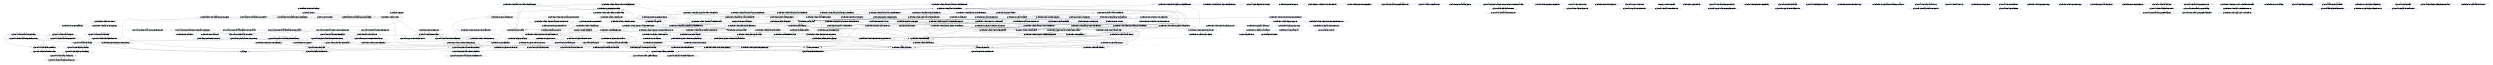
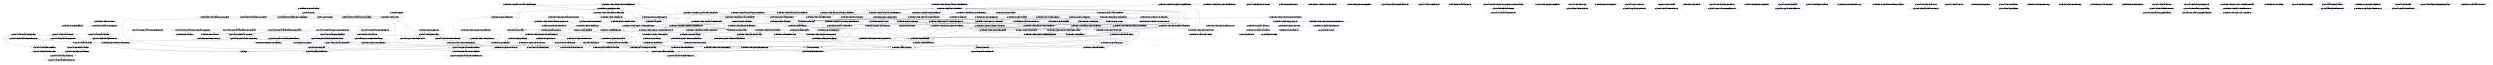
node "org.jboss.errai.ioc.client.container.SyncBeanManagerImpl": removed
